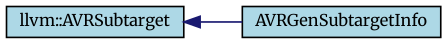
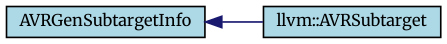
edge "AVRGenSubtargetInfo" -> "llvm::AVRSubtarget": reversed
